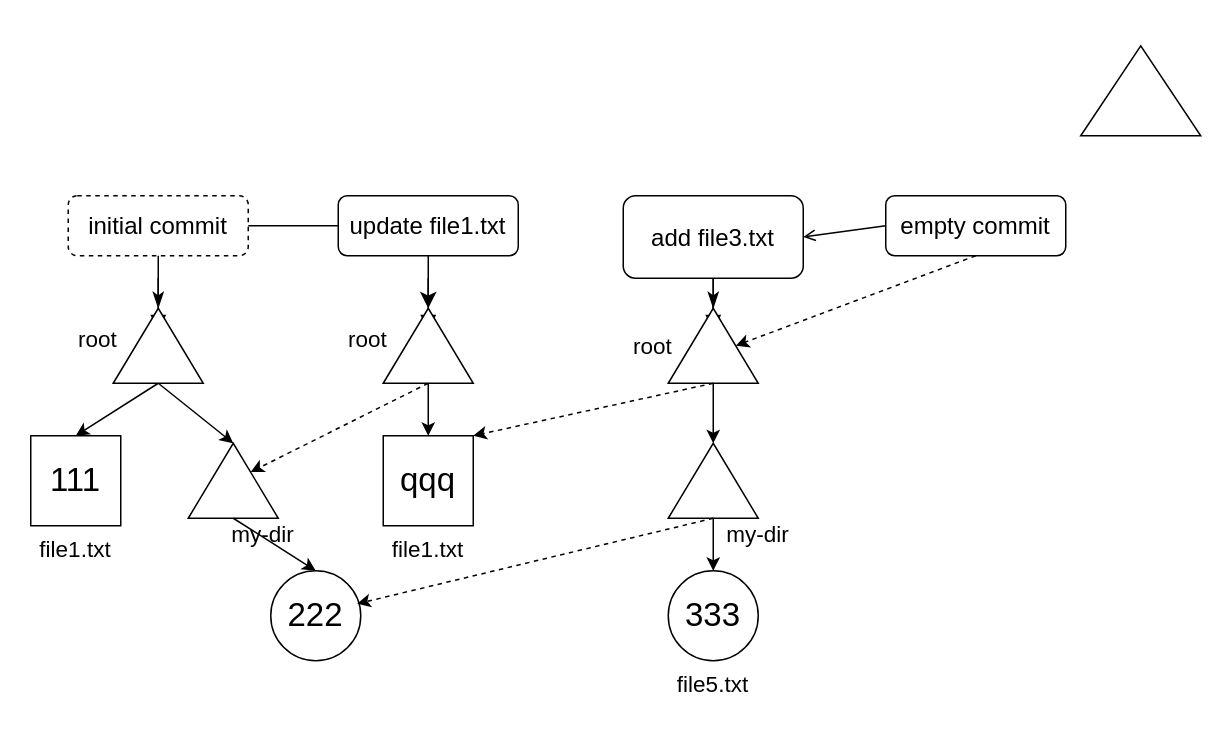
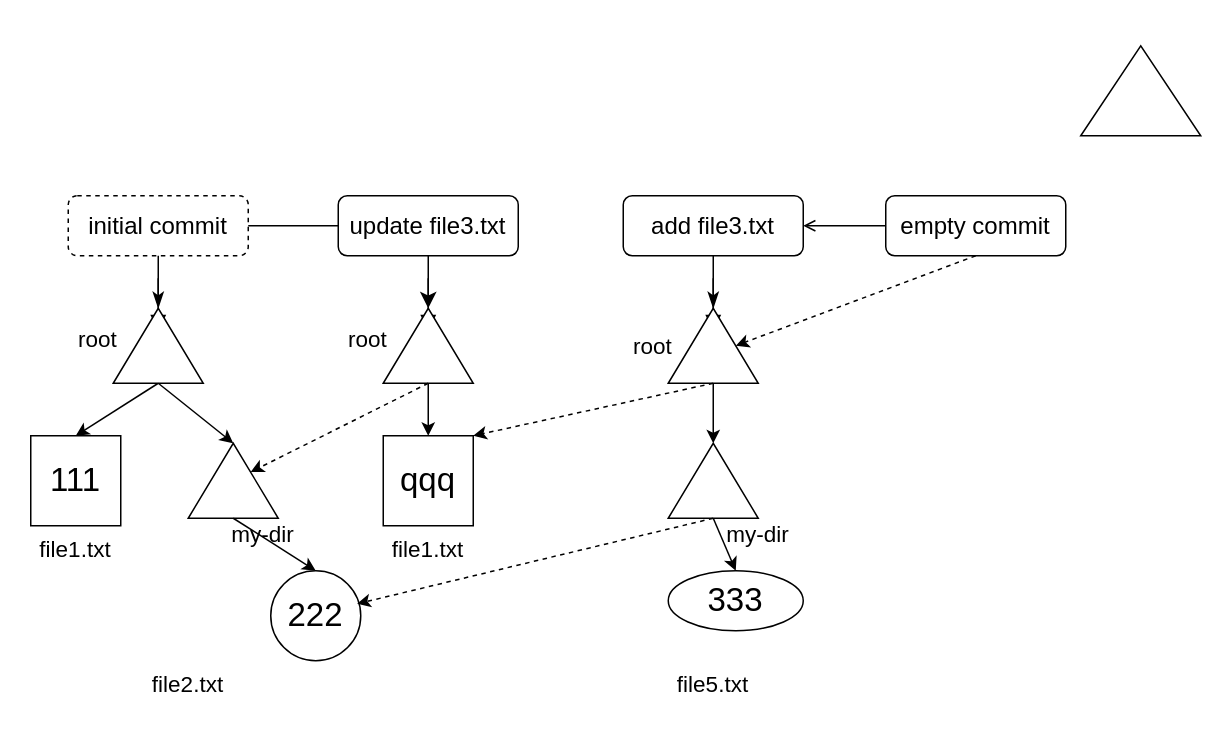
node "update file1.txt": label "update file1.txt" -> "update file3.txt"
node "add file3.txt": size 180x83 -> 180x60
node "333": size 90x90 -> 135x60
node "file2.txt": added
